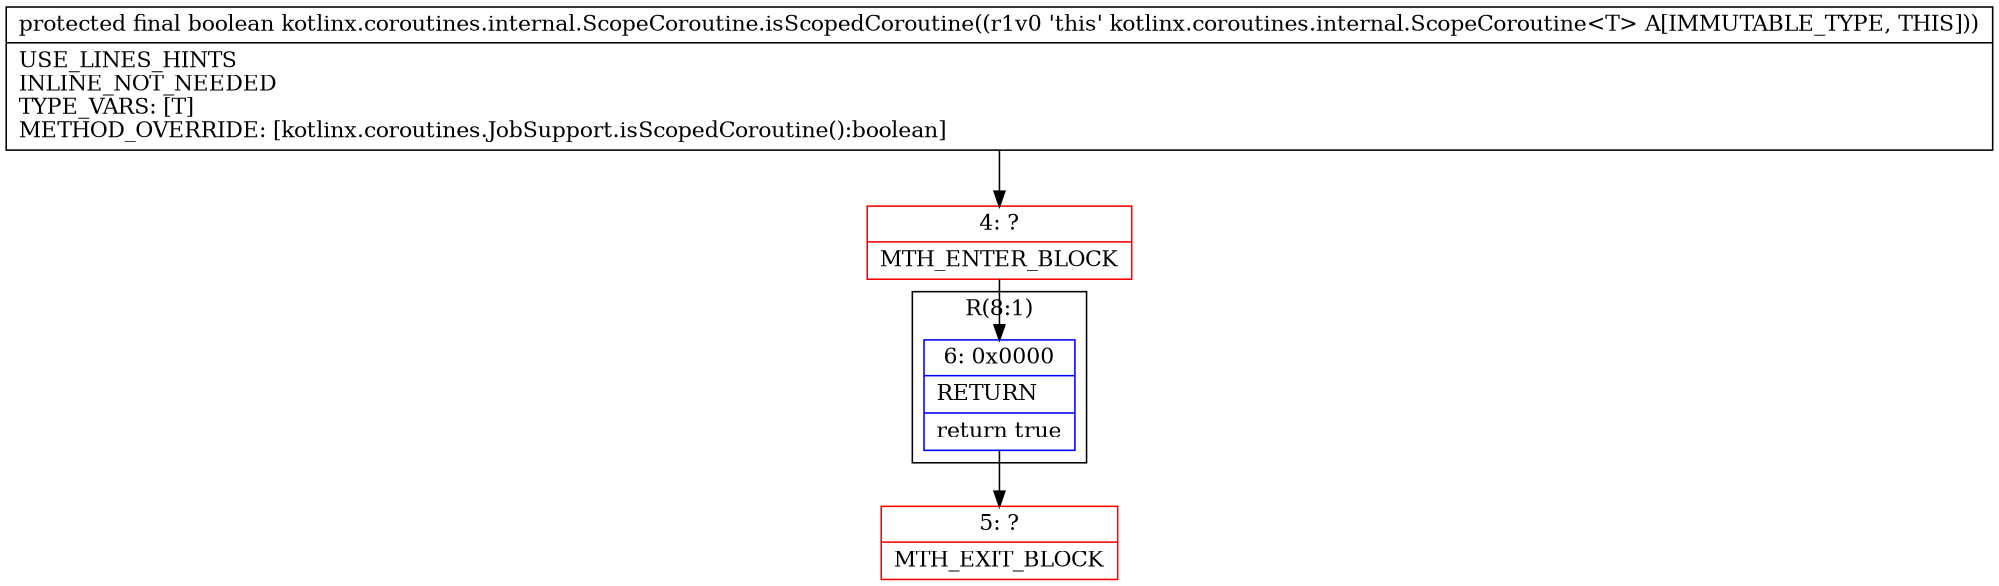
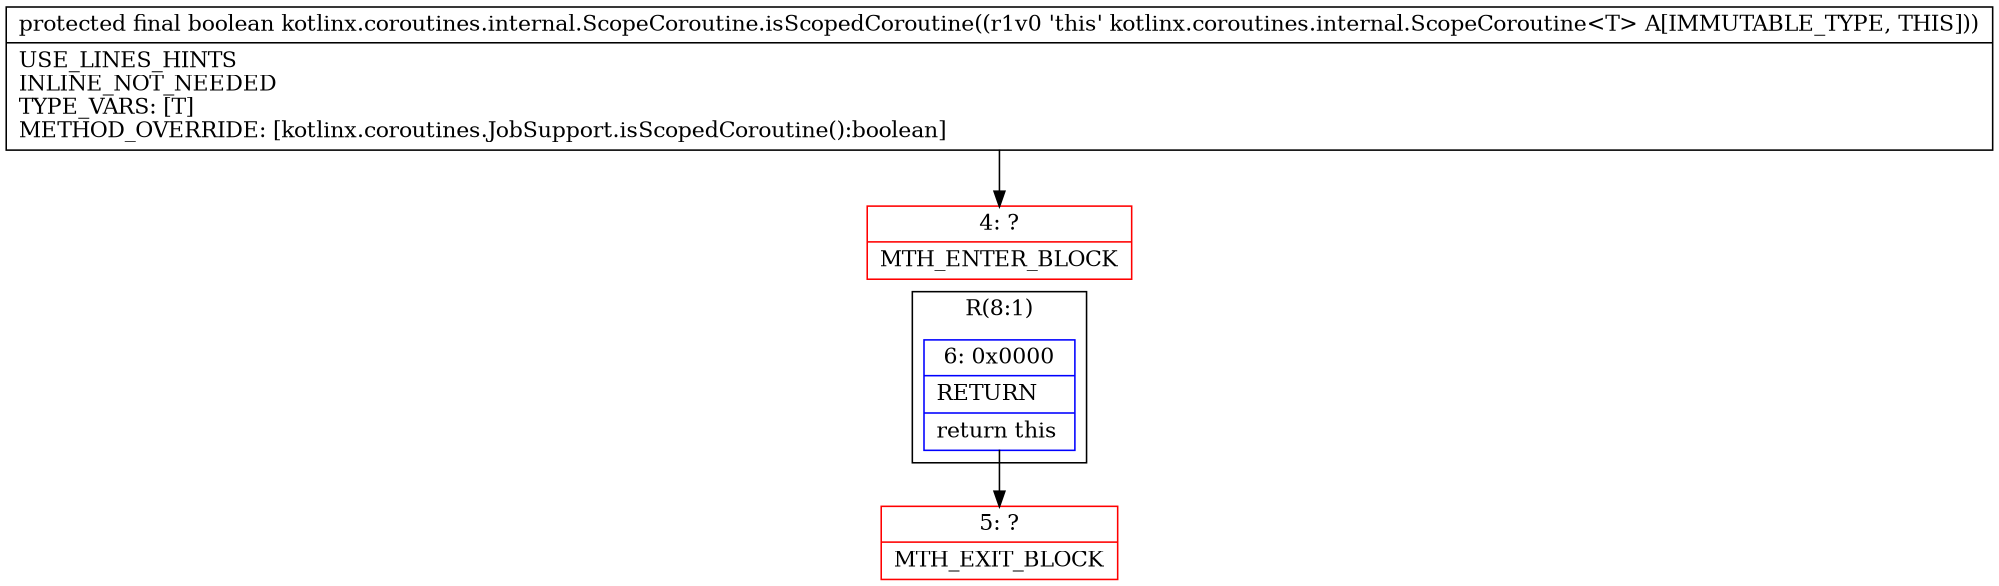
edge "4: ?" -> "6: 0x0000": removed
node "6: 0x0000": text "return true" -> "return this"
